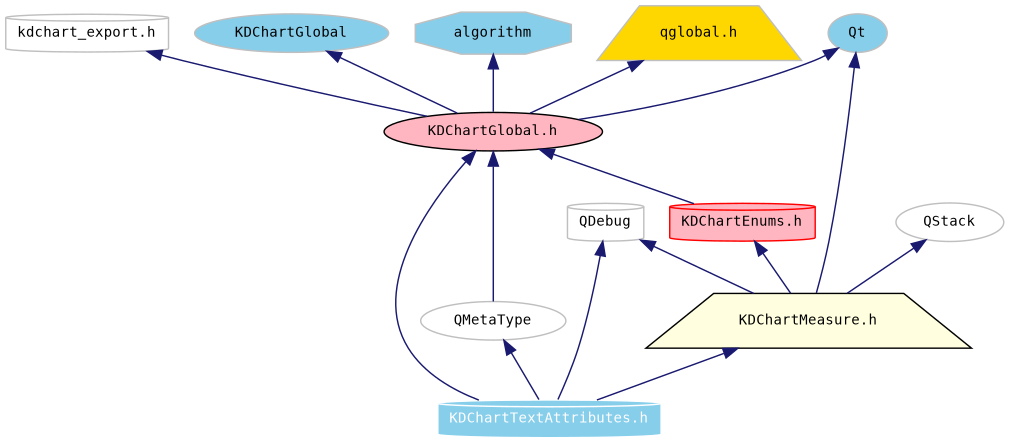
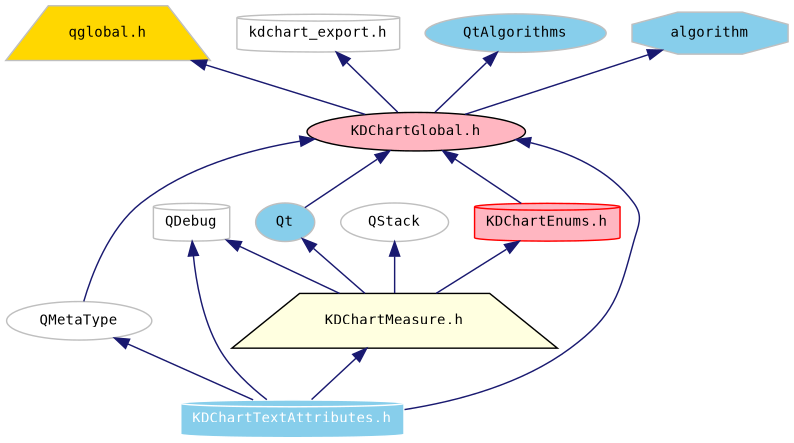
node "KDChartGlobal": label "KDChartGlobal" -> "QtAlgorithms"
edge "KDChartGlobal.h" -> "Qt": reversed
